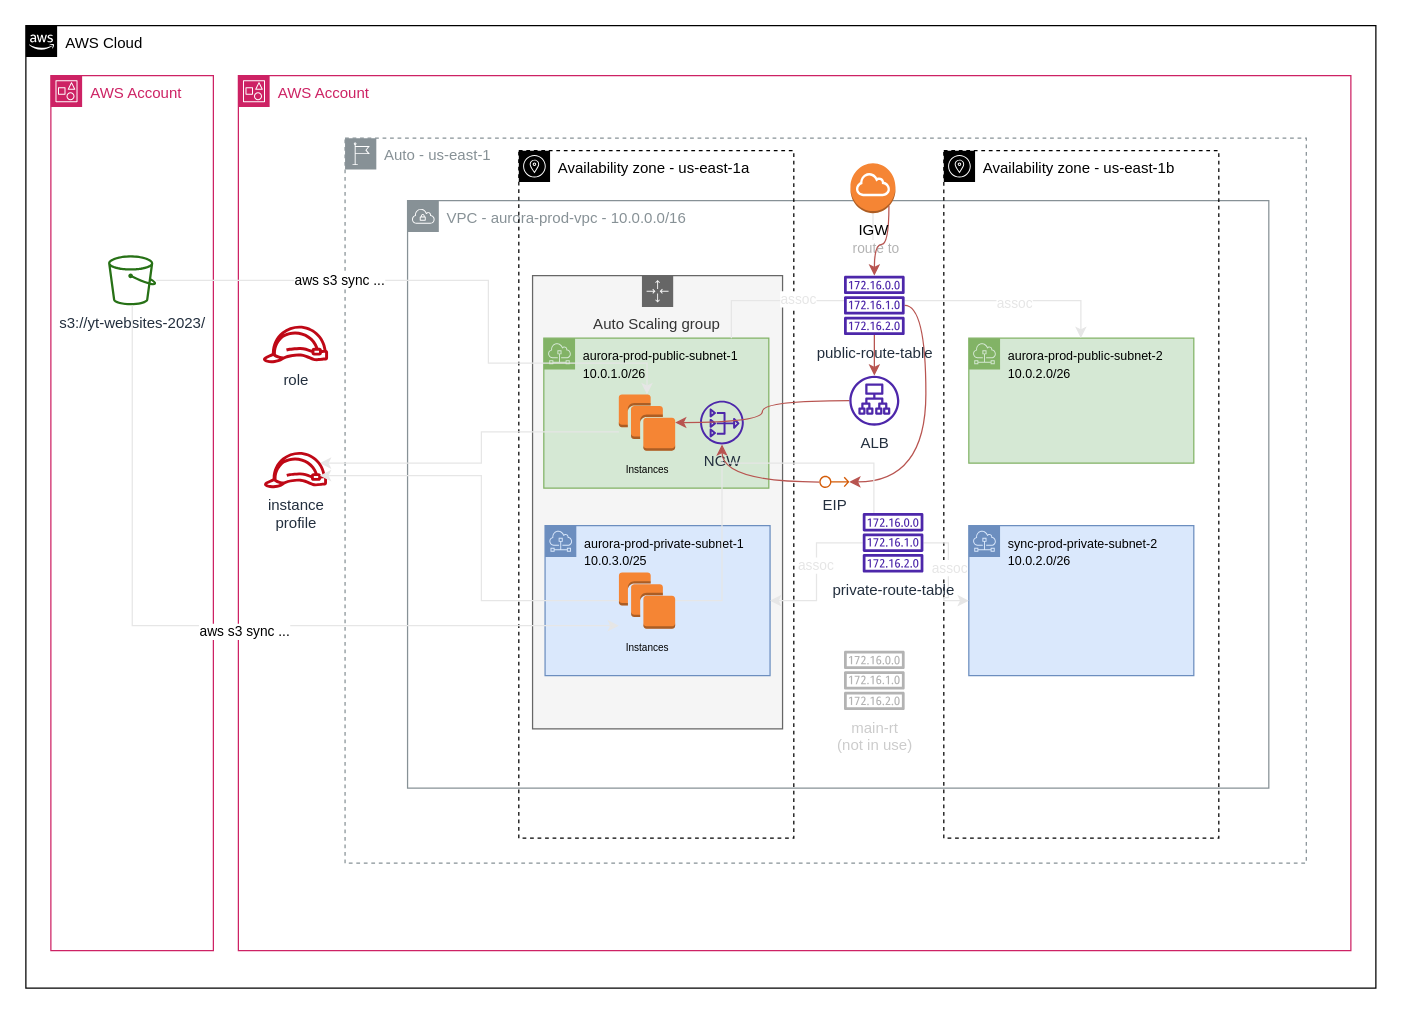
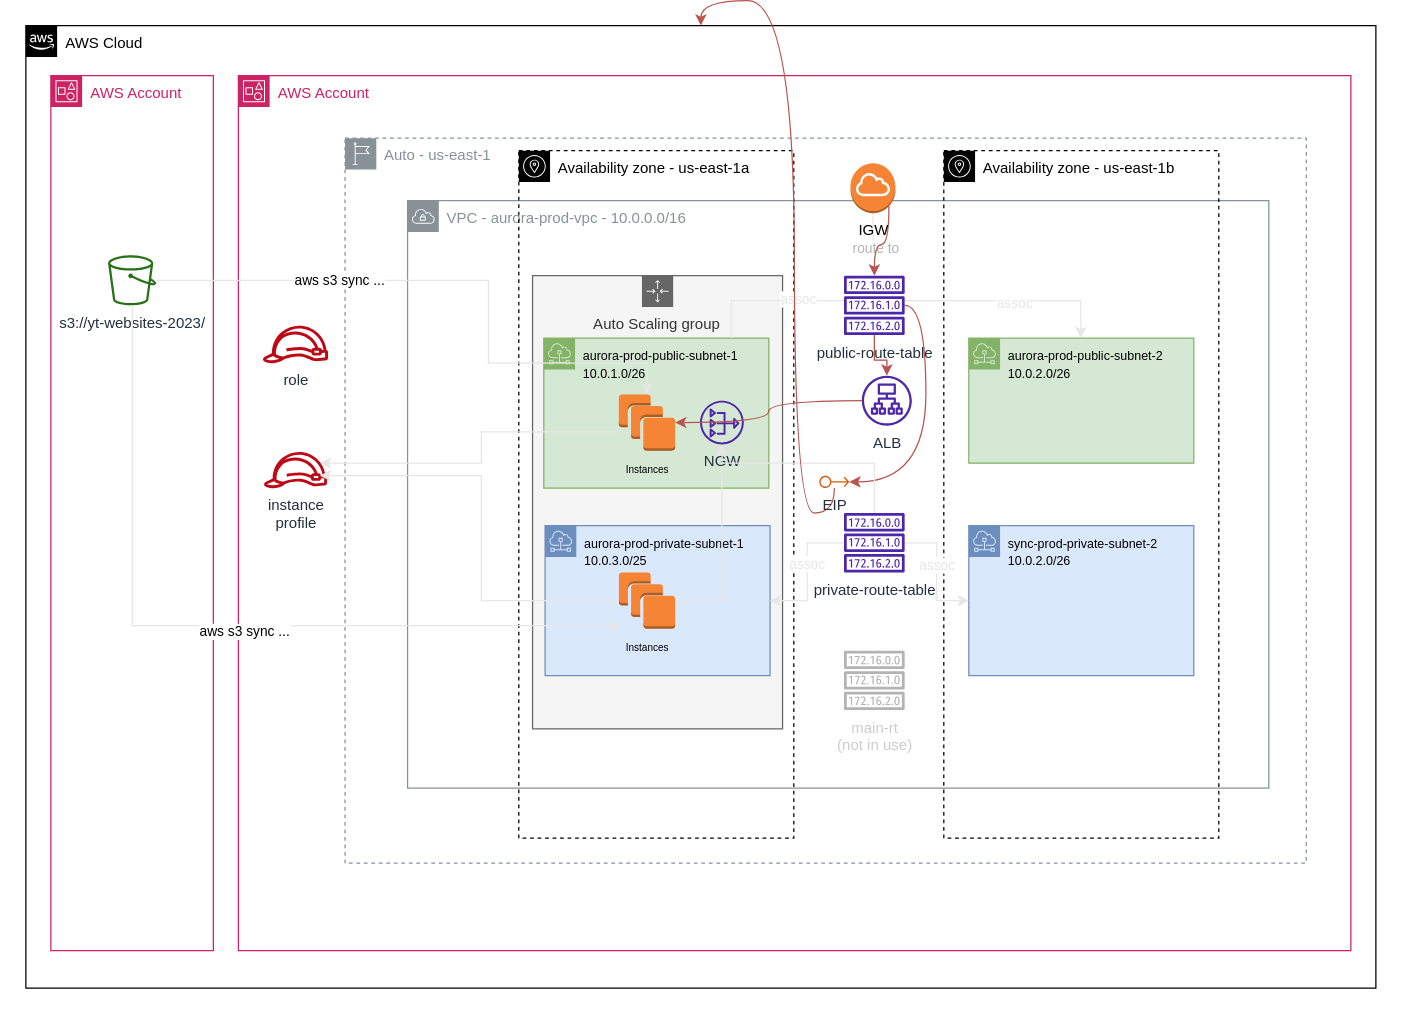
node "ALB": moved (874, 401) -> (887, 401)
edge "EIP" -> "NGW": now "EIP" -> "AWS Cloud"
node "private-route-table": moved (893, 543) -> (874, 543)
